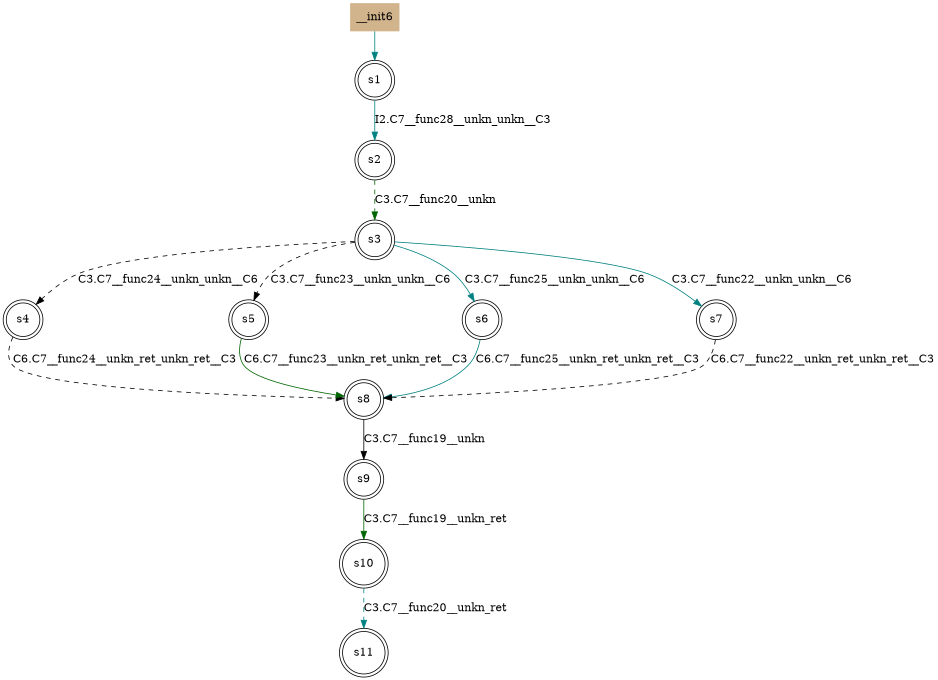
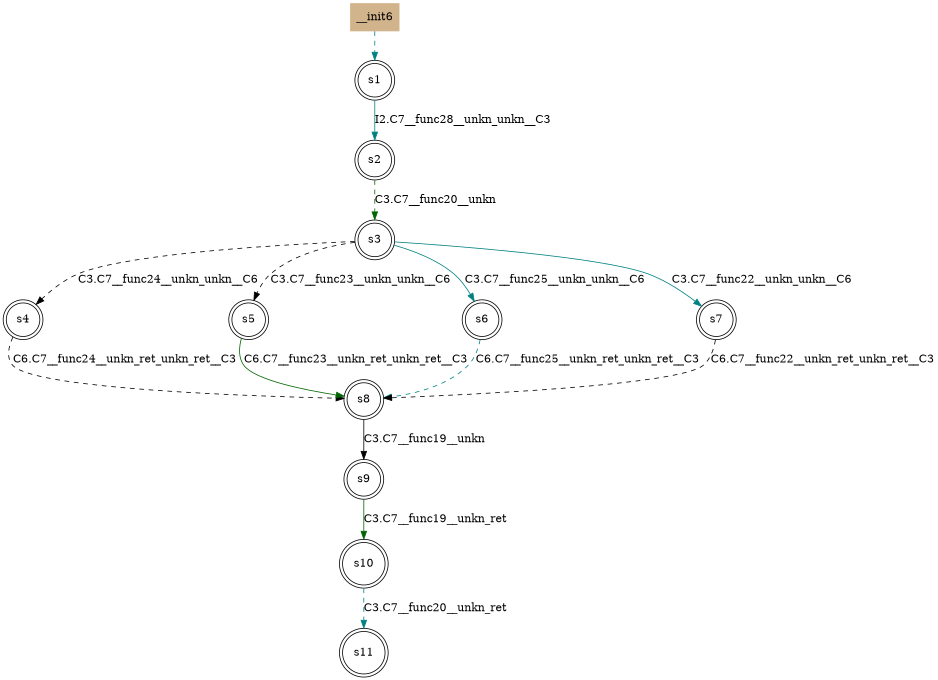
edge "__init6" -> "s1": style solid -> dashed
edge "s6" -> "s8": style solid -> dashed
